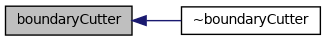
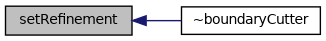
node "boundaryCutter": label "boundaryCutter" -> "setRefinement"
